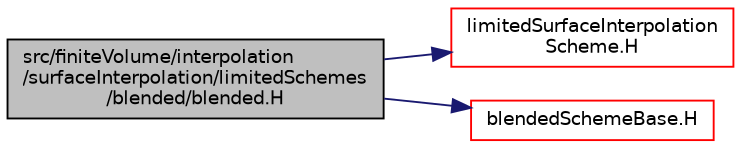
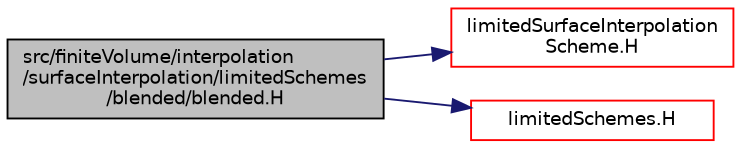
node "blendedSchemeBase.H": label "blendedSchemeBase.H" -> "limitedSchemes.H"
